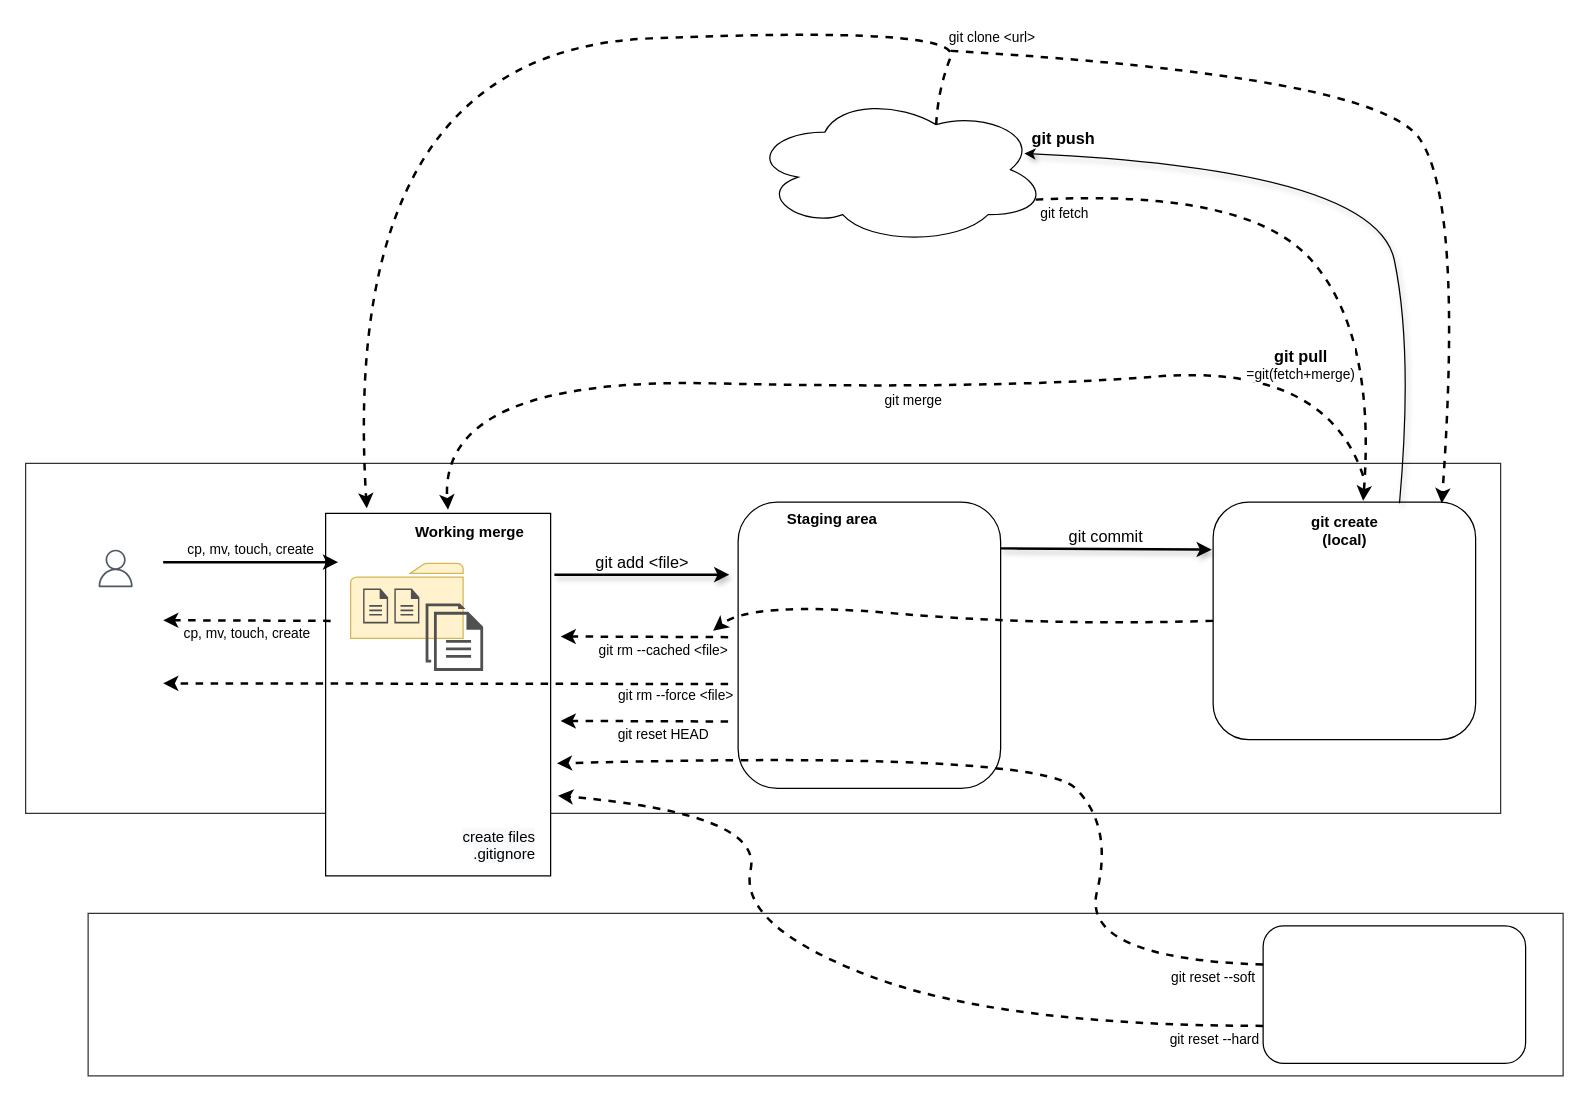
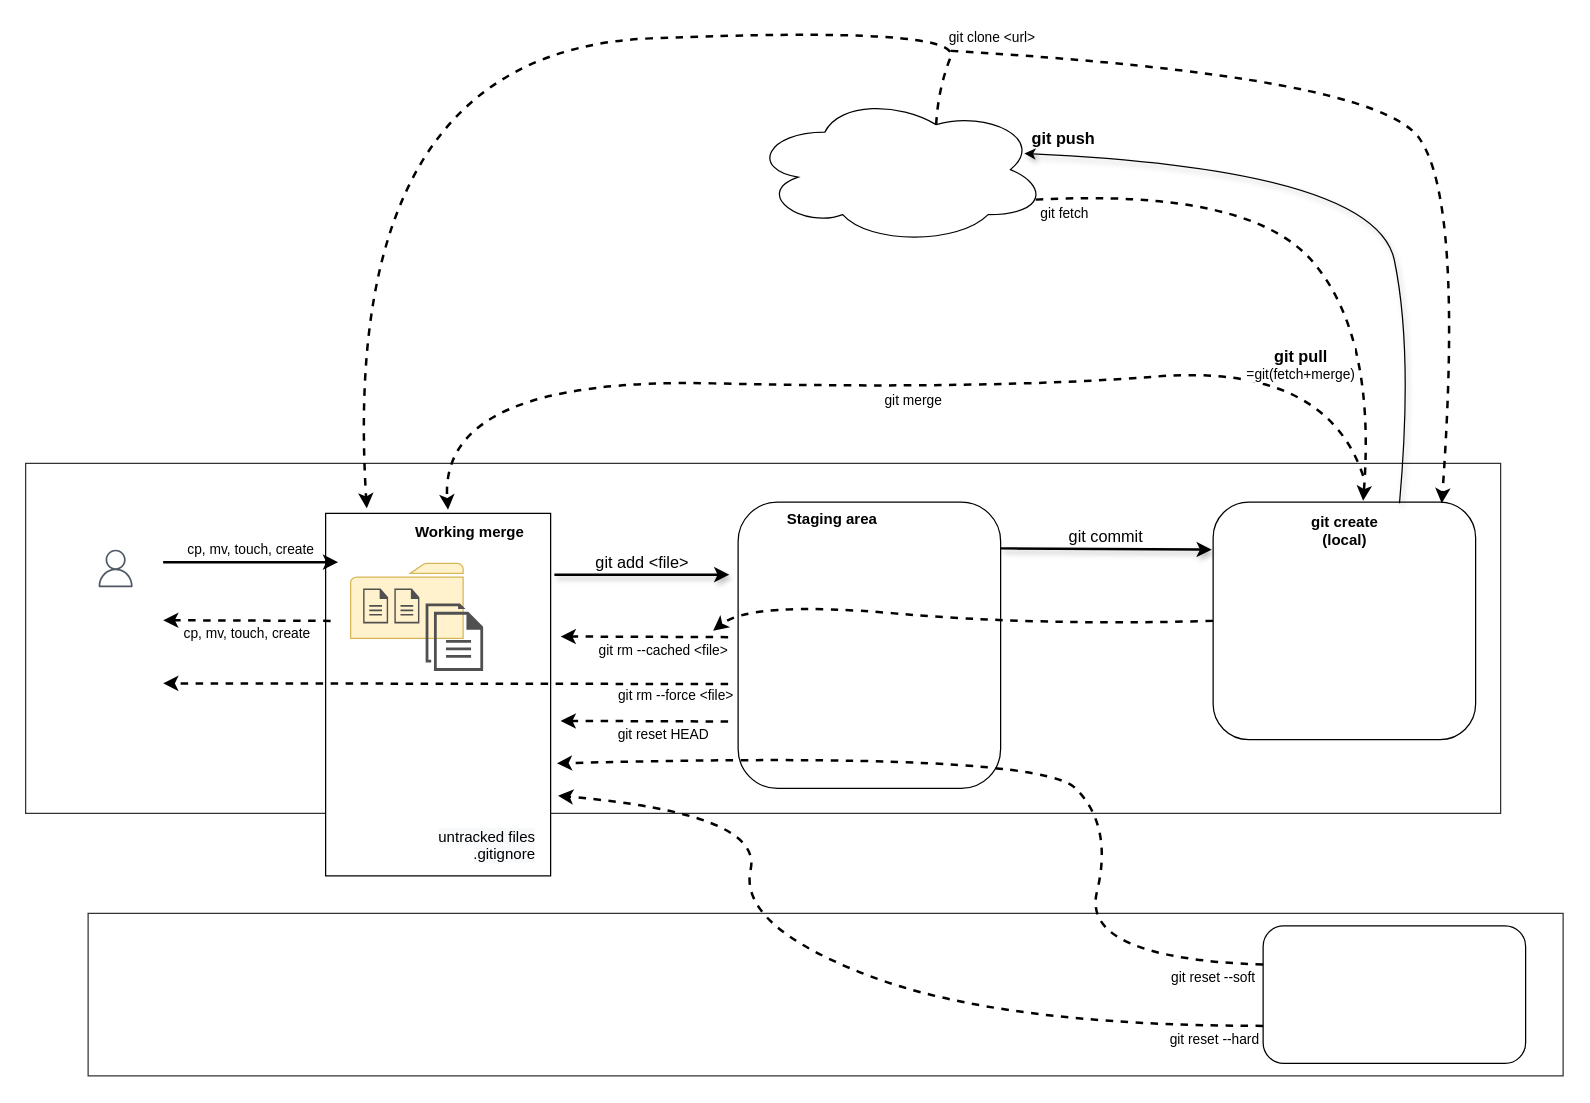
node "create files .gitignore": label "create files .gitignore" -> "untracked files .gitignore"
